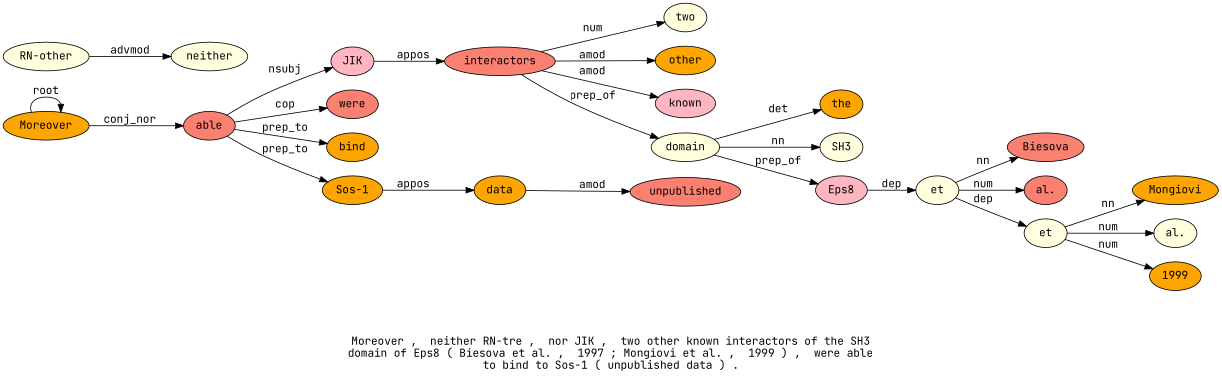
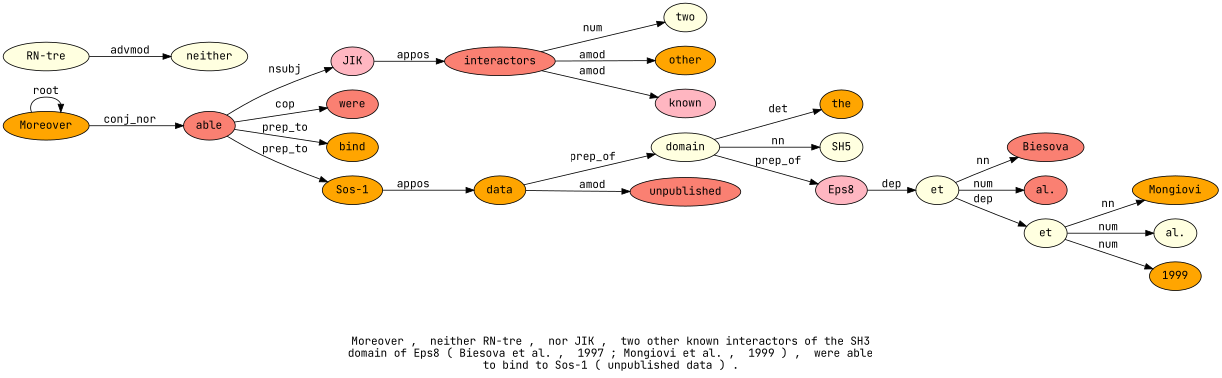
node "RN-other": label "RN-other" -> "RN-tre"
edge "interactors" -> "domain": now "data" -> "domain"
node "SH3": label "SH3" -> "SH5"
